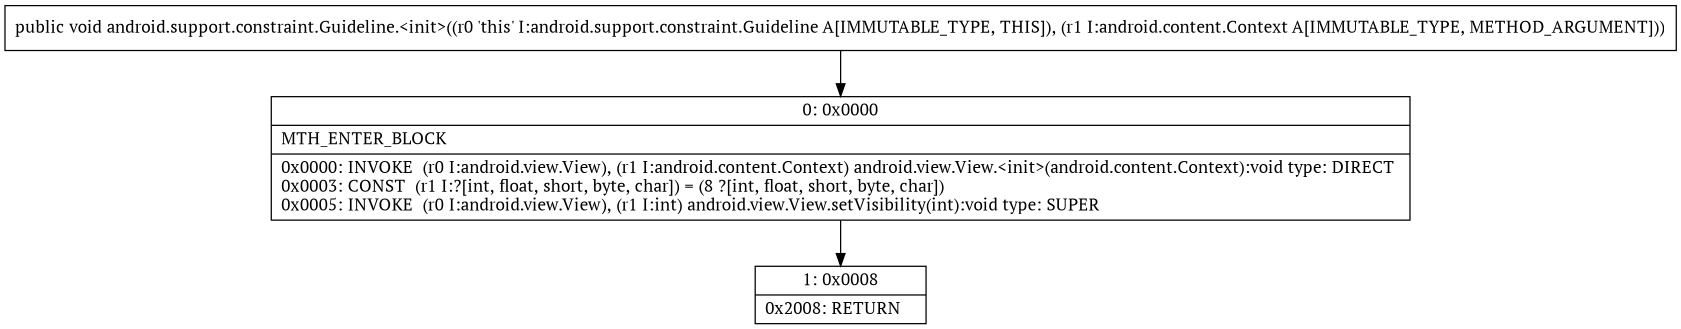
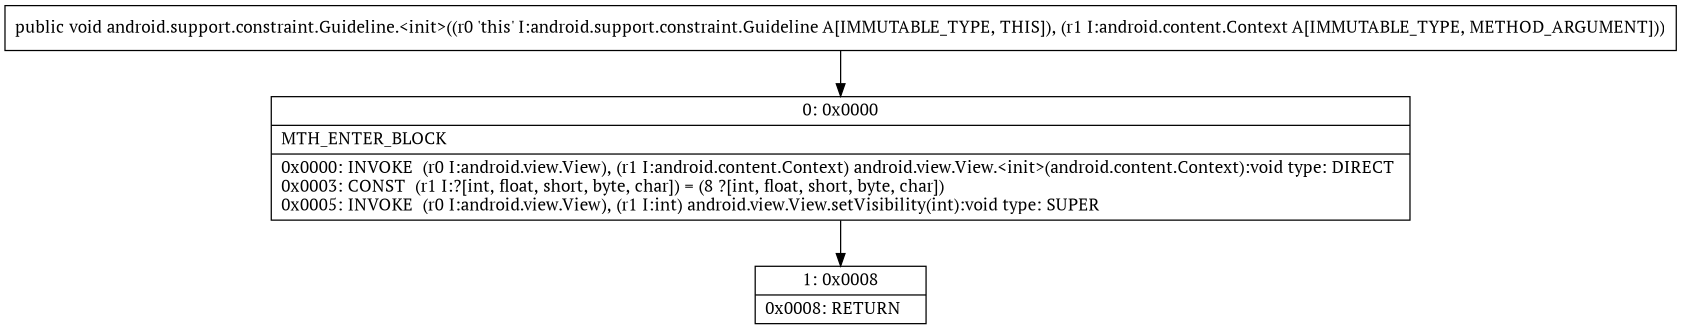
node "1: 0x0008": text "0x2008: RETURN" -> "0x0008: RETURN"
